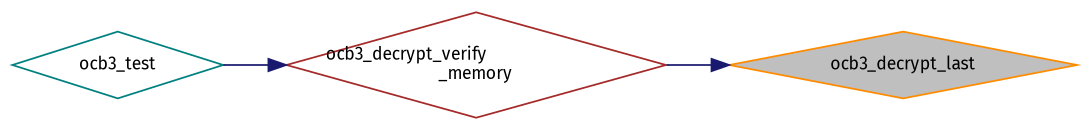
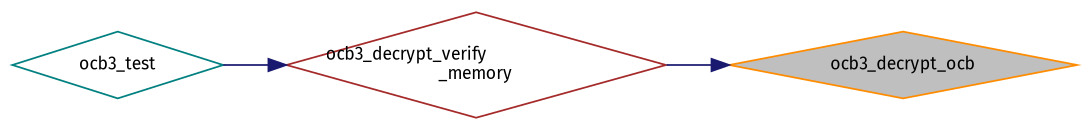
node "ocb3_decrypt_last": label "ocb3_decrypt_last" -> "ocb3_decrypt_ocb"
